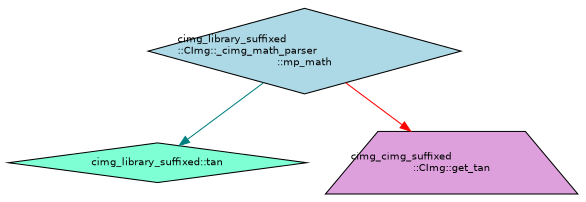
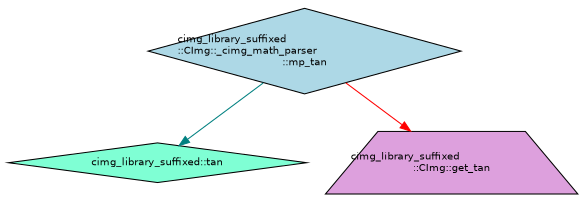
node "cimg_library_suffixed ::CImg::_cimg_math_parser ::mp_math": label "cimg_library_suffixed ::CImg::_cimg_math_parser ::mp_math" -> "cimg_library_suffixed ::CImg::_cimg_math_parser ::mp_tan"
node "cimg_cimg_suffixed ::CImg::get_tan": label "cimg_cimg_suffixed ::CImg::get_tan" -> "cimg_library_suffixed ::CImg::get_tan"
